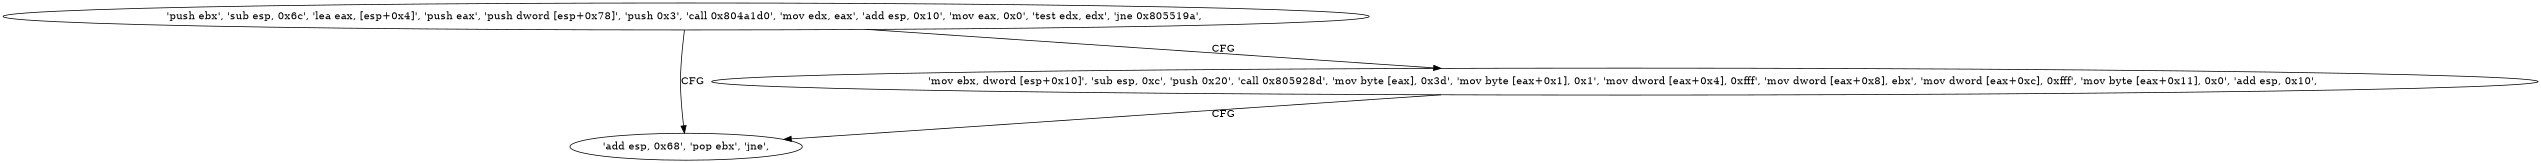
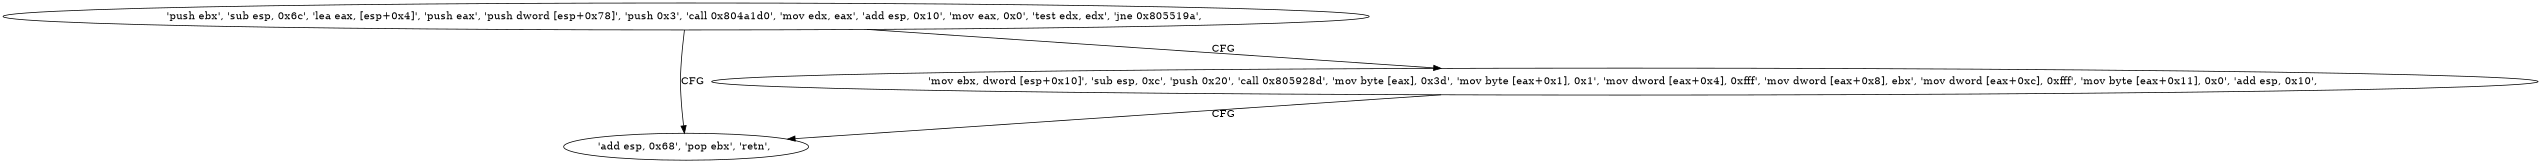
node "'add esp, 0x68', 'pop ebx', 'jne',": label "'add esp, 0x68', 'pop ebx', 'jne'," -> "'add esp, 0x68', 'pop ebx', 'retn',"
